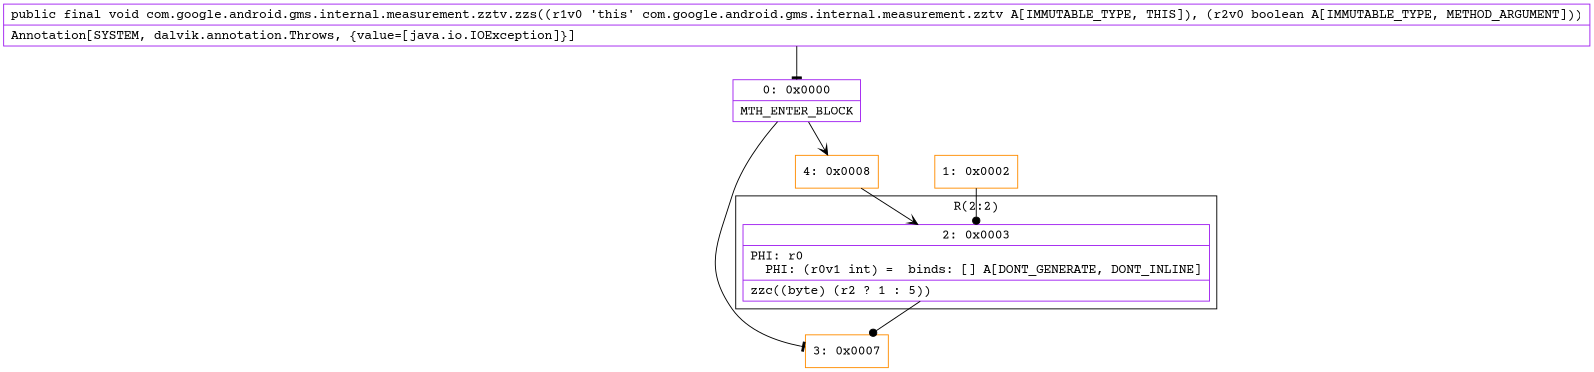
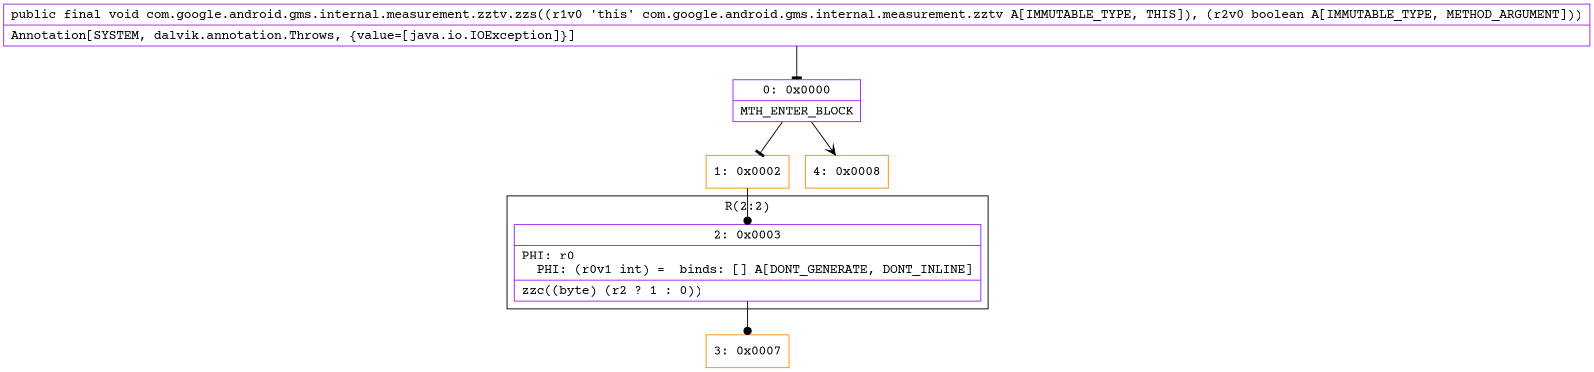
edge "4: 0x0008" -> "2: 0x0003": removed
edge "0: 0x0000" -> "3: 0x0007": now "0: 0x0000" -> "1: 0x0002"
node "2: 0x0003": text "zzc((byte) (r2 ? 1 : 5))" -> "zzc((byte) (r2 ? 1 : 0))"
